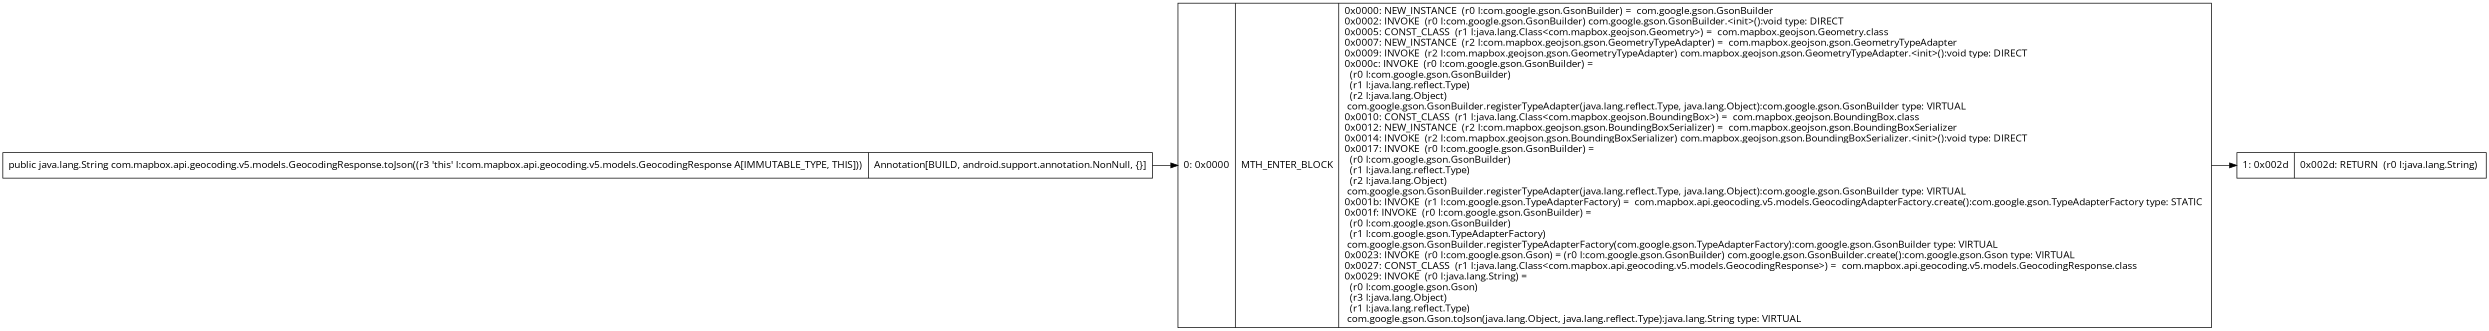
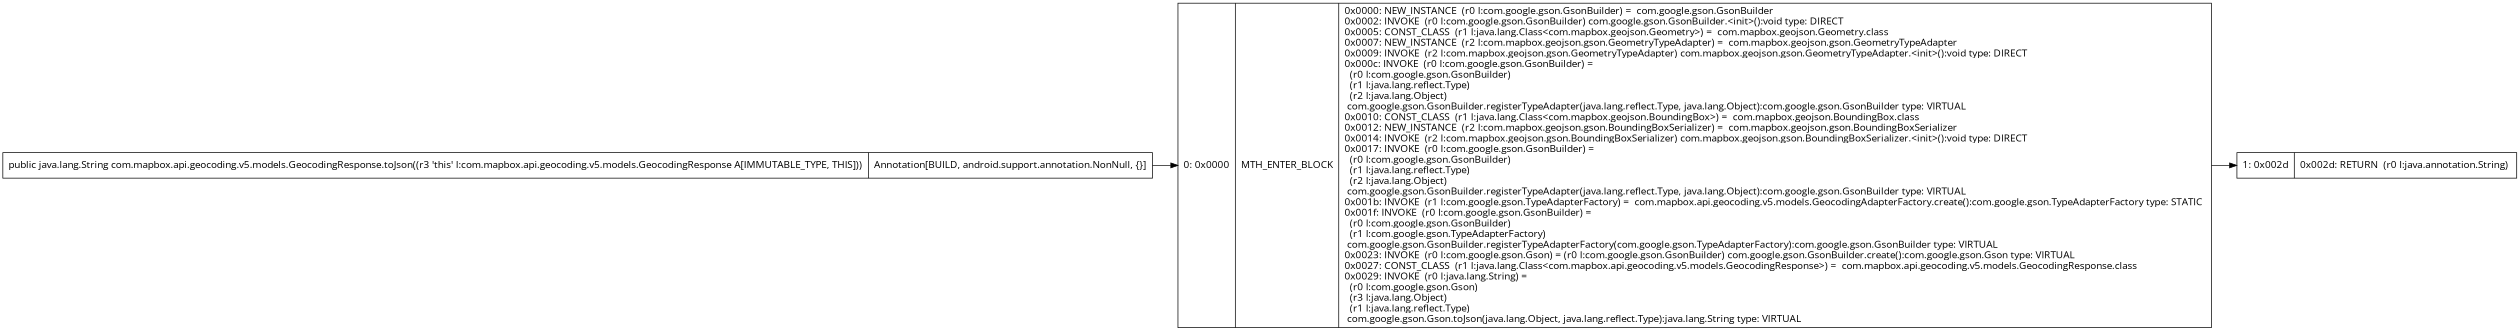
node "1: 0x002d": text "0x002d: RETURN  (r0 I:java.lang.String)" -> "0x002d: RETURN  (r0 I:java.annotation.String)"
